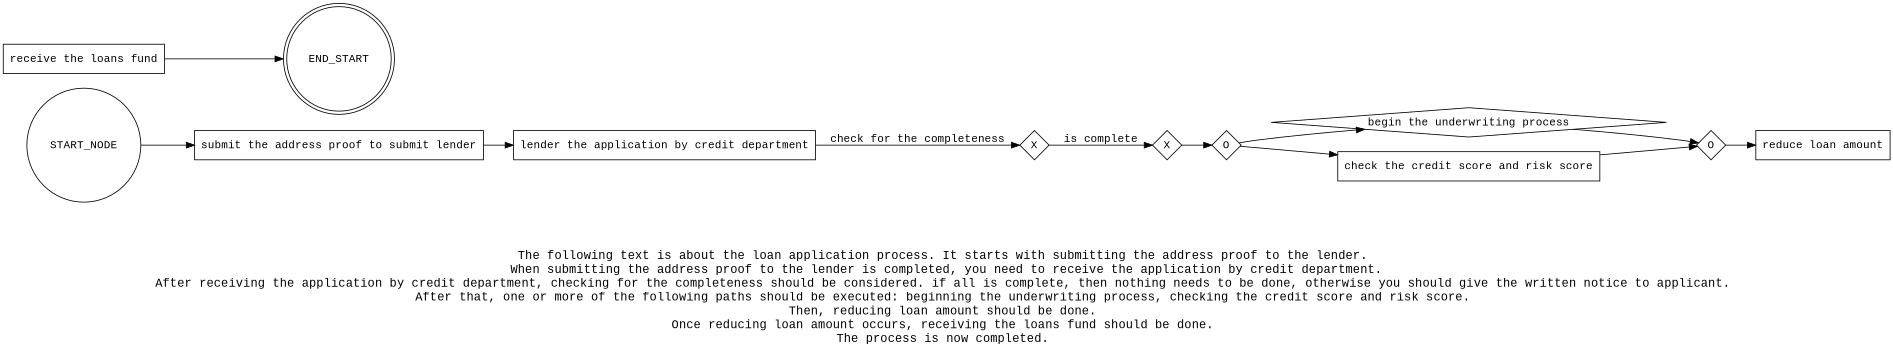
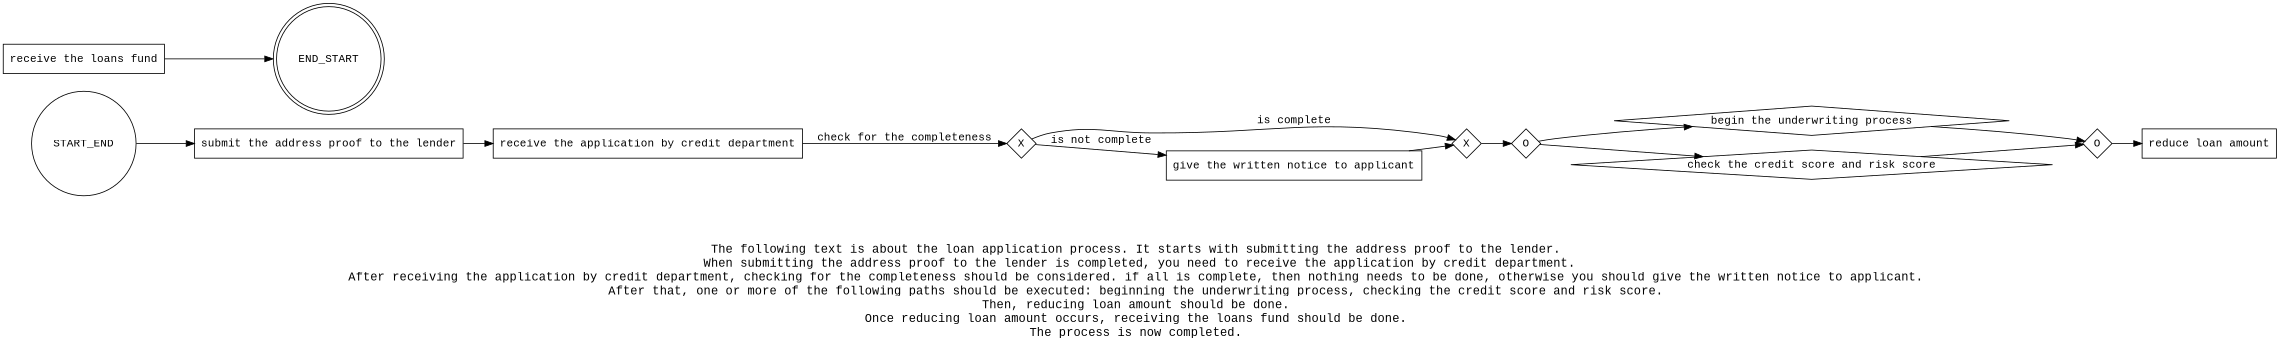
node "START_NODE": label "START_NODE" -> "START_END"
node "submit the address proof to submit lender": label "submit the address proof to submit lender" -> "submit the address proof to the lender"
node "lender the application by credit department": label "lender the application by credit department" -> "receive the application by credit department"
node "give the written notice to applicant": added
node "check the credit score and risk score": shape box -> diamond
